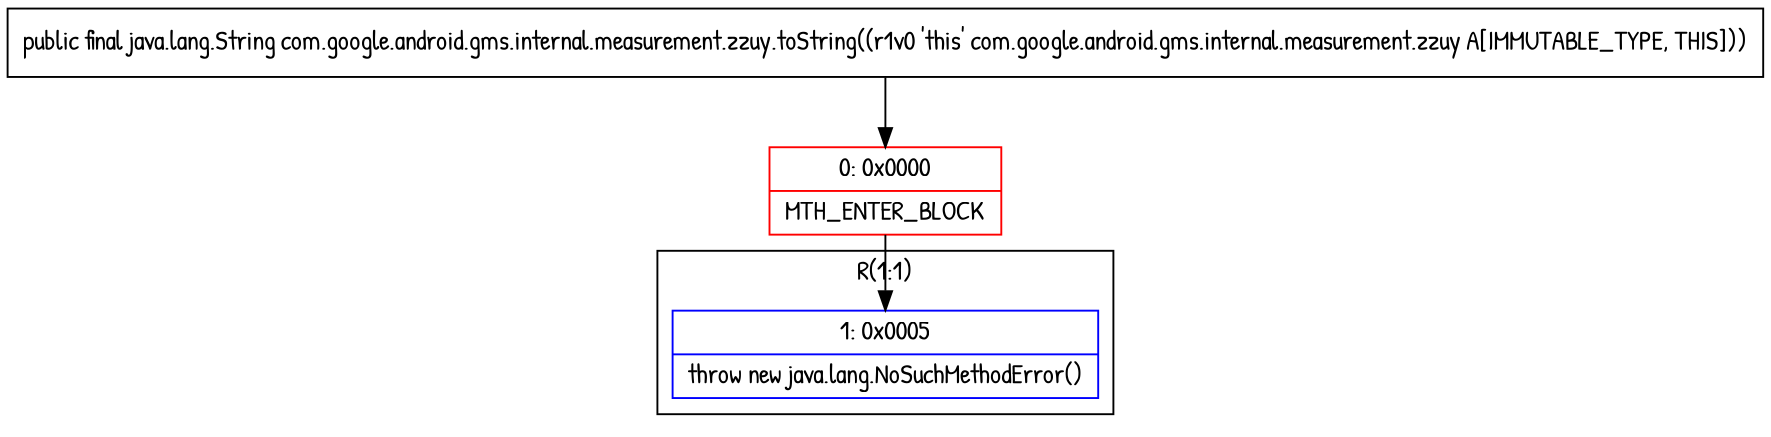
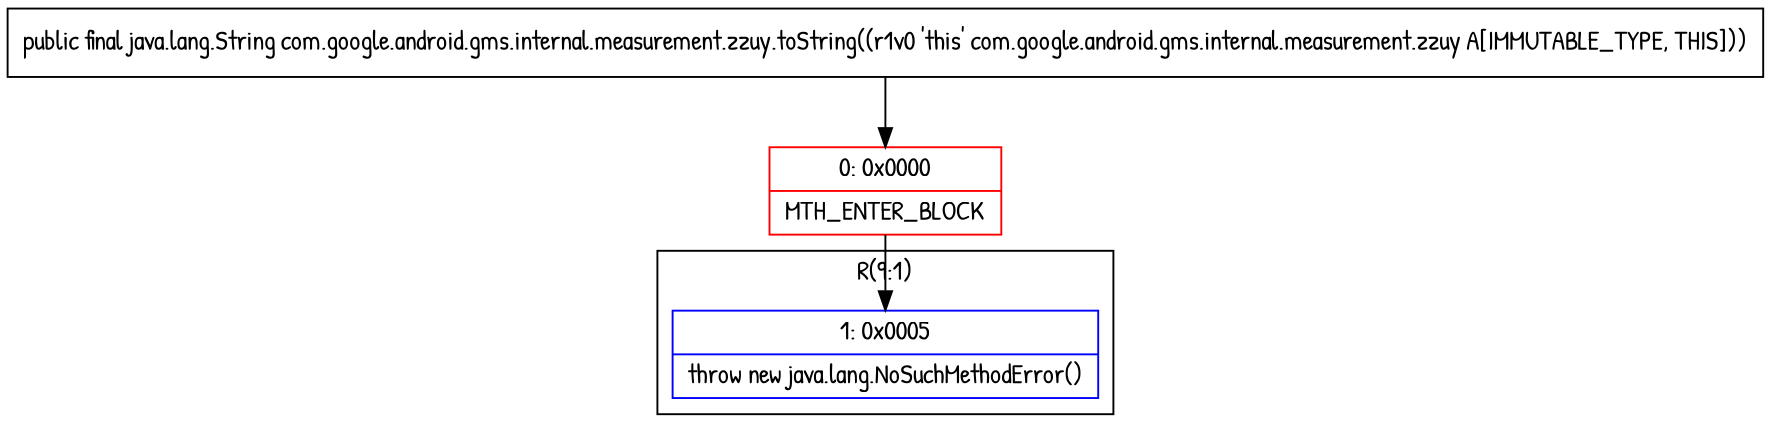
cluster "R(1:1)": label "R(1:1)" -> "R(9:1)"
